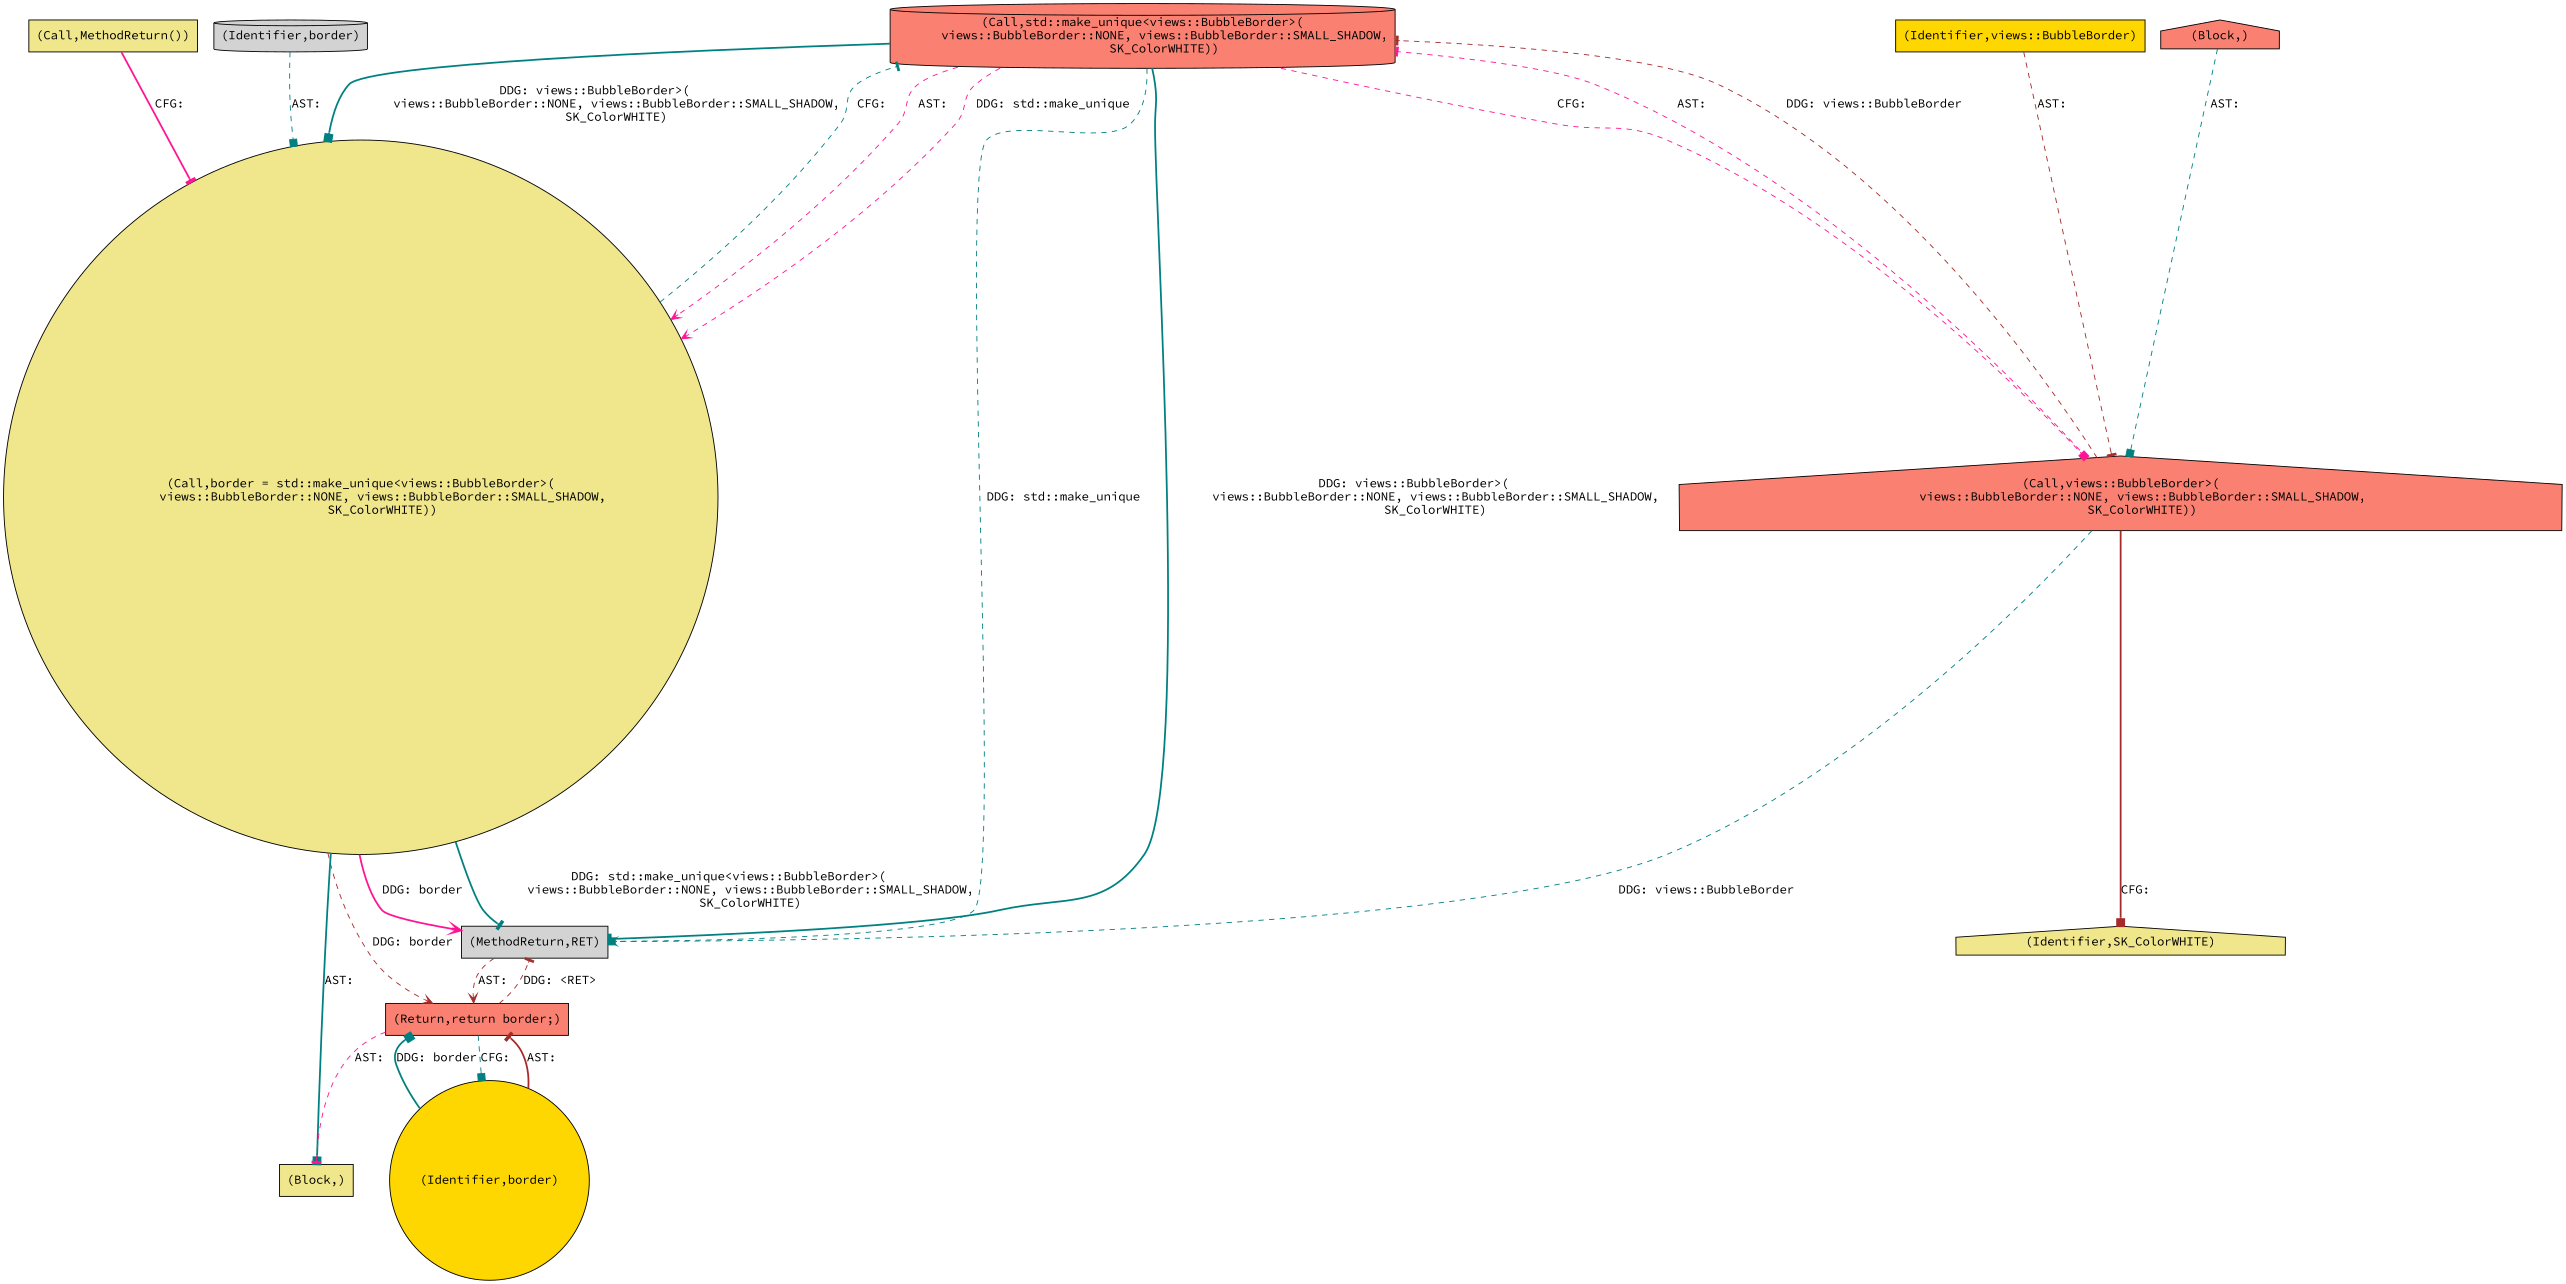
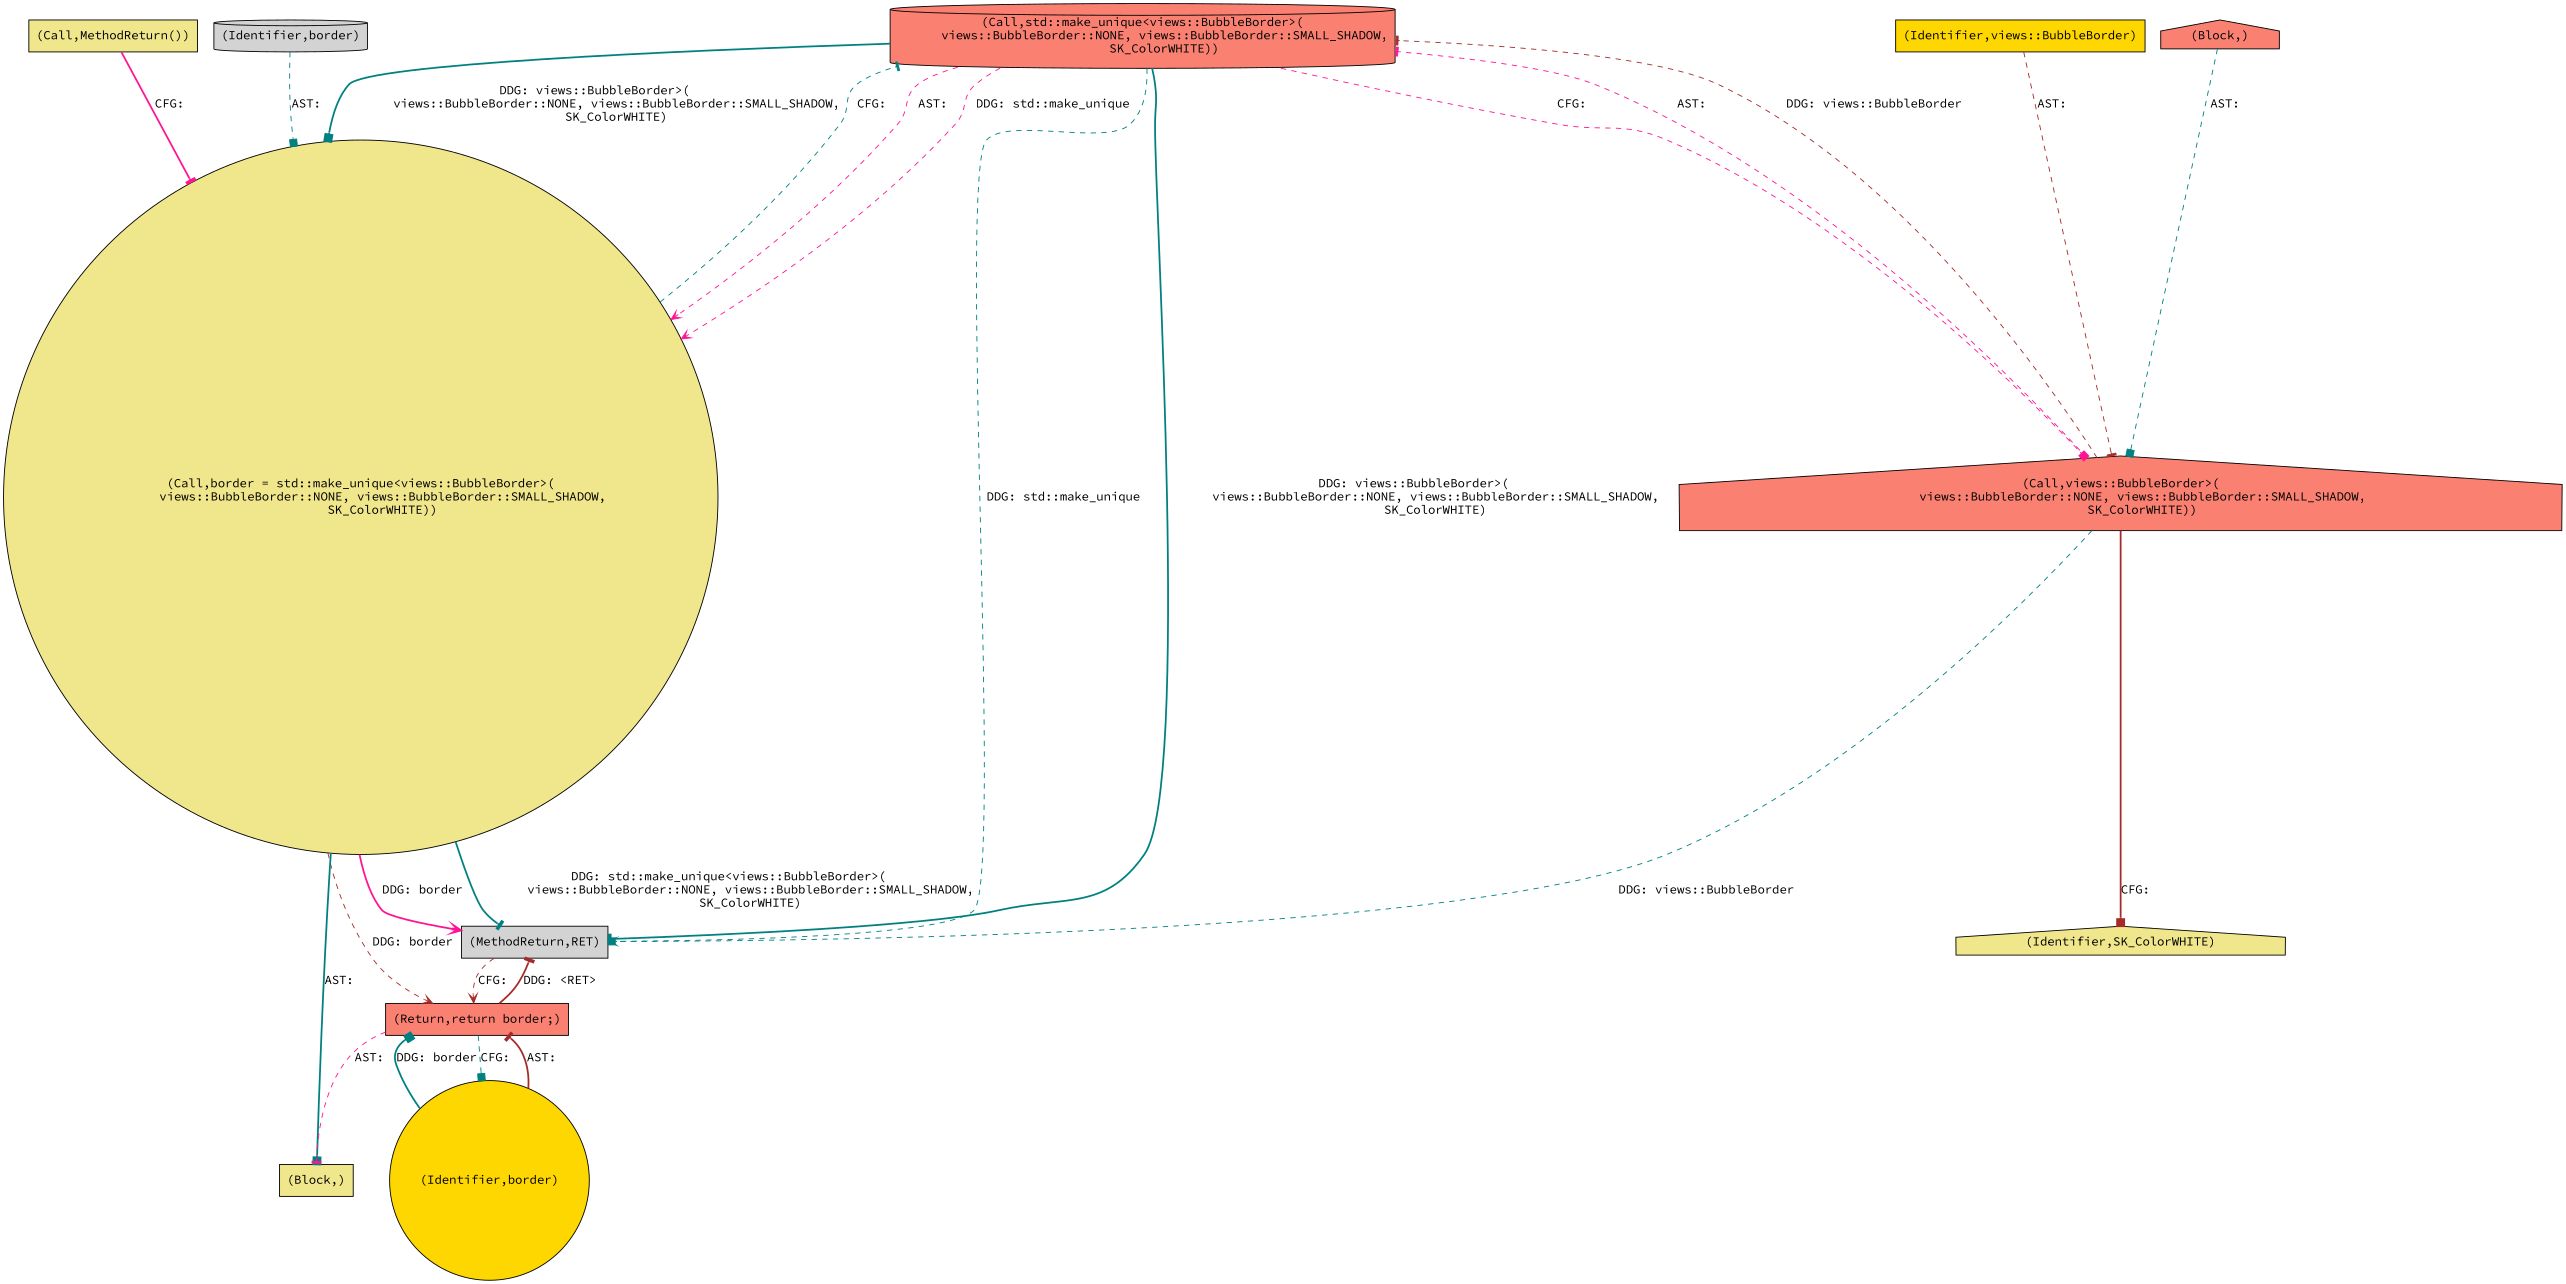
edge "(MethodReturn,RET)" -> "(Return,return border;)": label "AST: " -> "CFG: "
edge "(Return,return border;)" -> "(MethodReturn,RET)": style dashed -> bold
